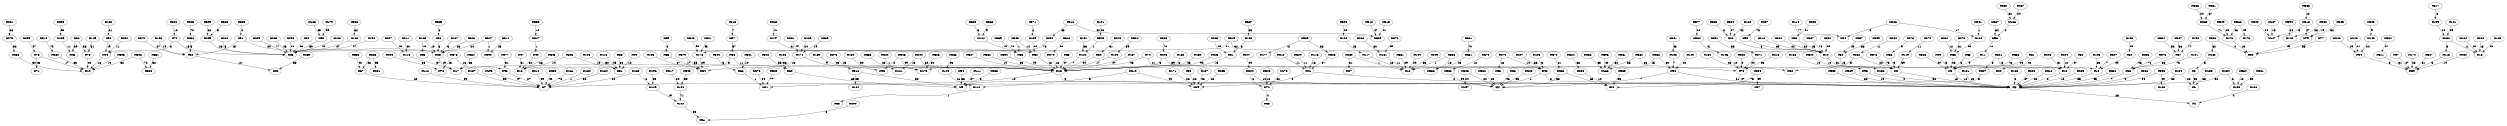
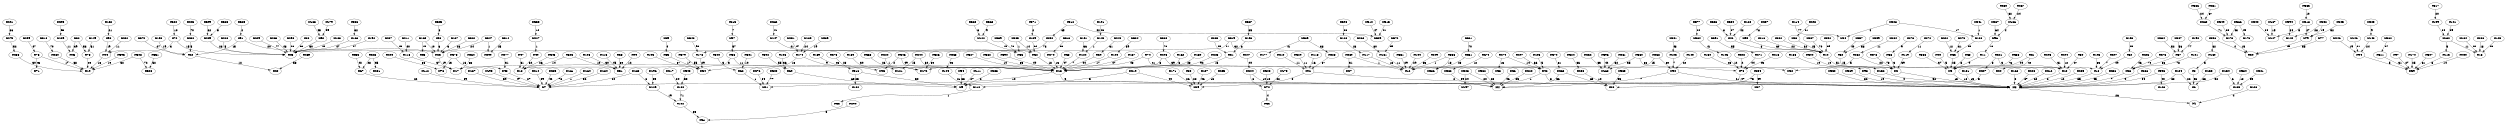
edge "N317" -> "N199": label "8" -> "20"
node "N221": removed
node "N943": label "N943" -> "N143"
